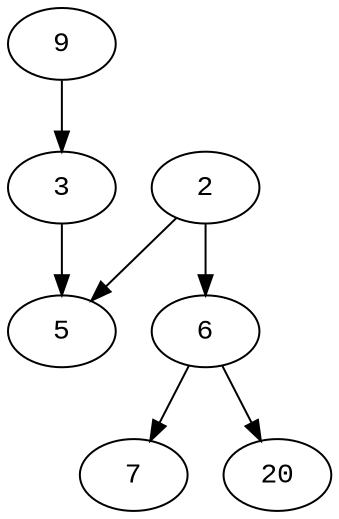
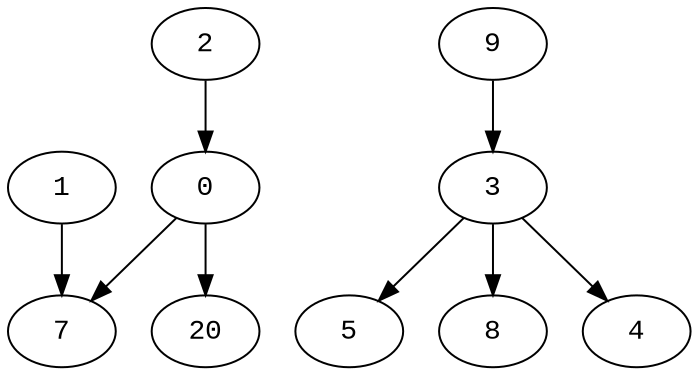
node "1": added
edge "2" -> "5": removed
node "6": label "6" -> "0"
node "8": added
node "4": added
